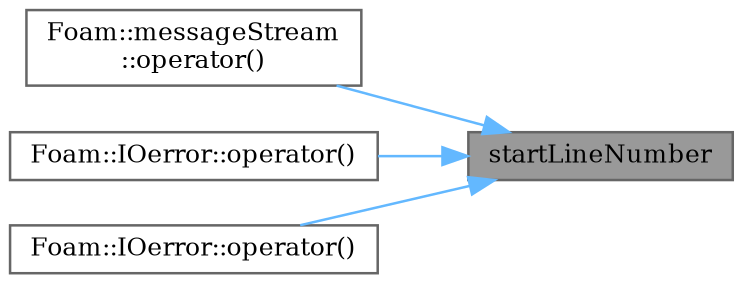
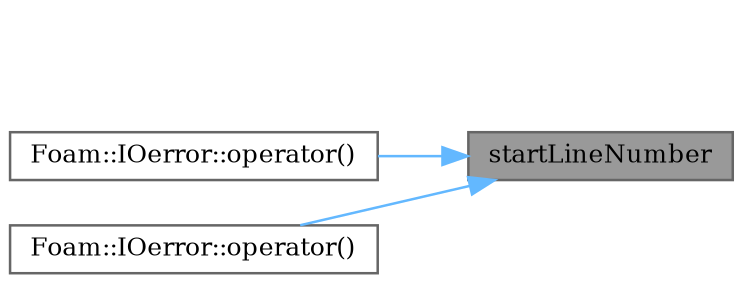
node "Foam::messageStream ::operator()": removed
